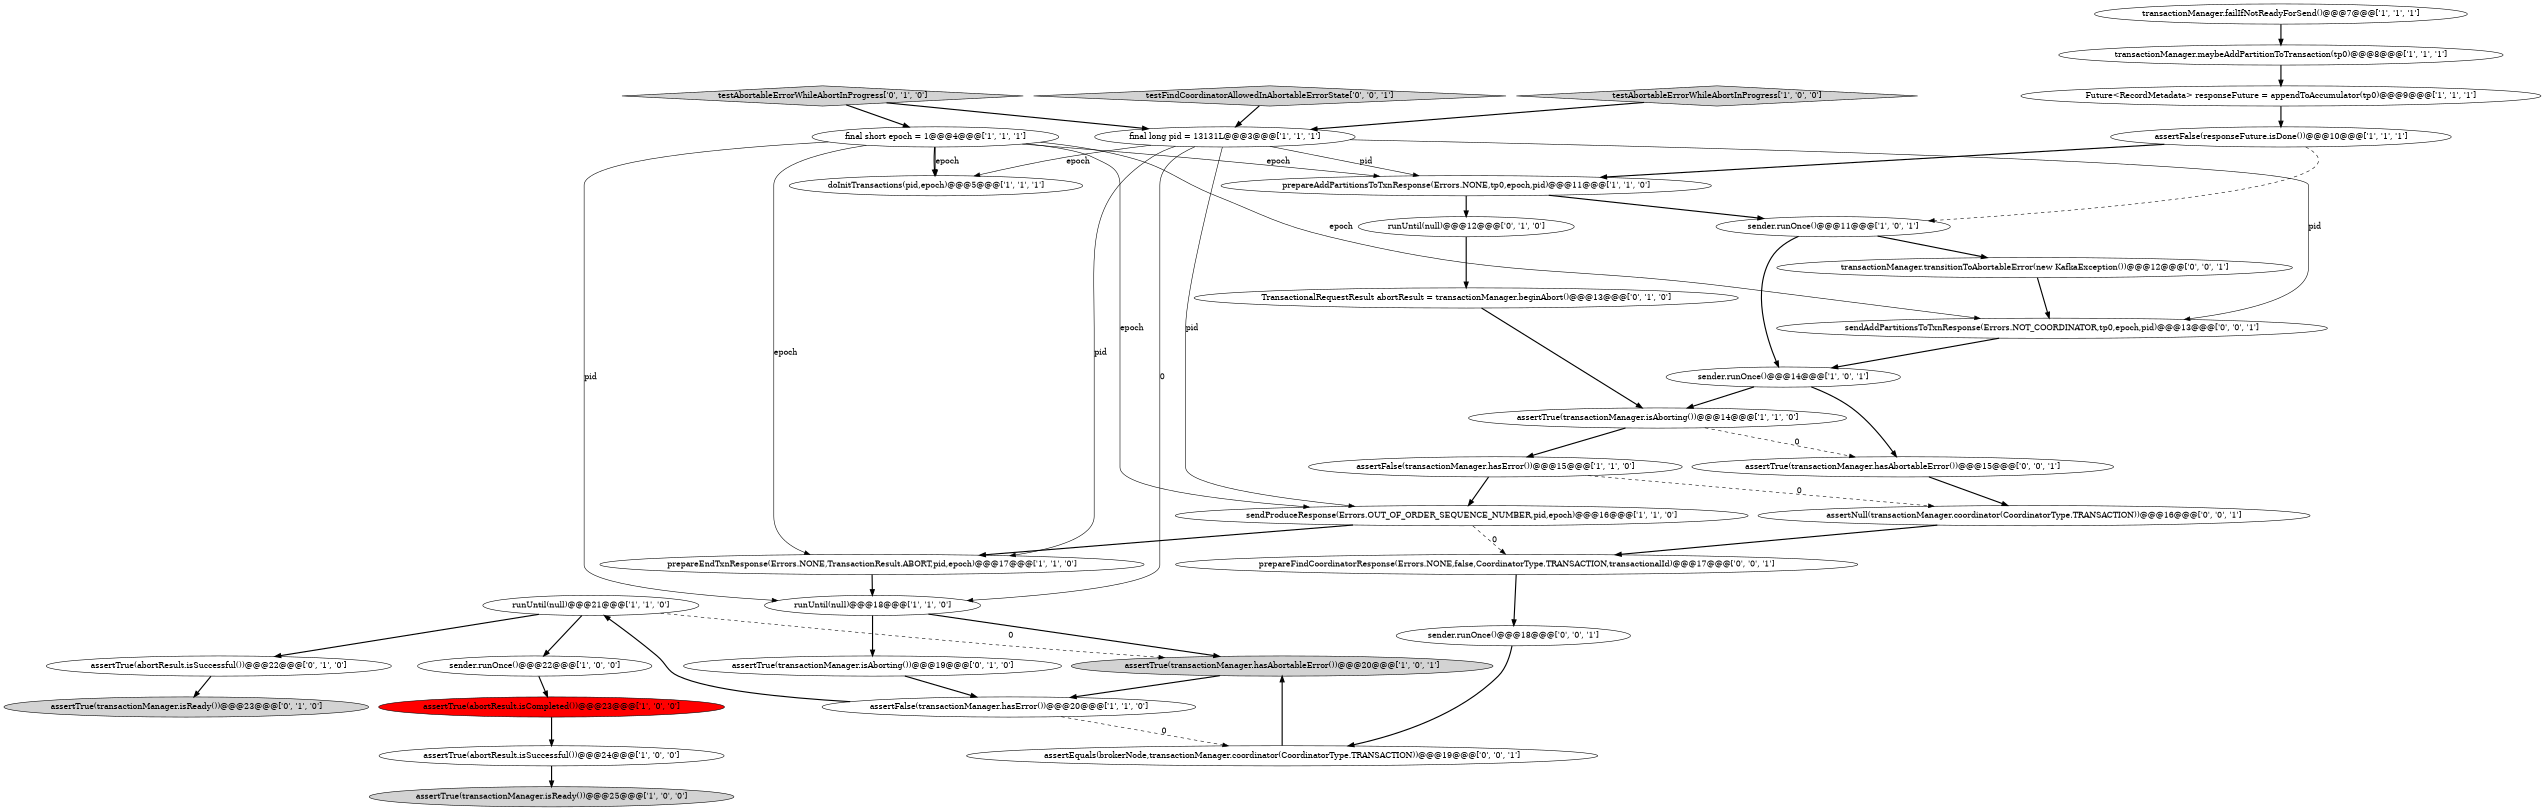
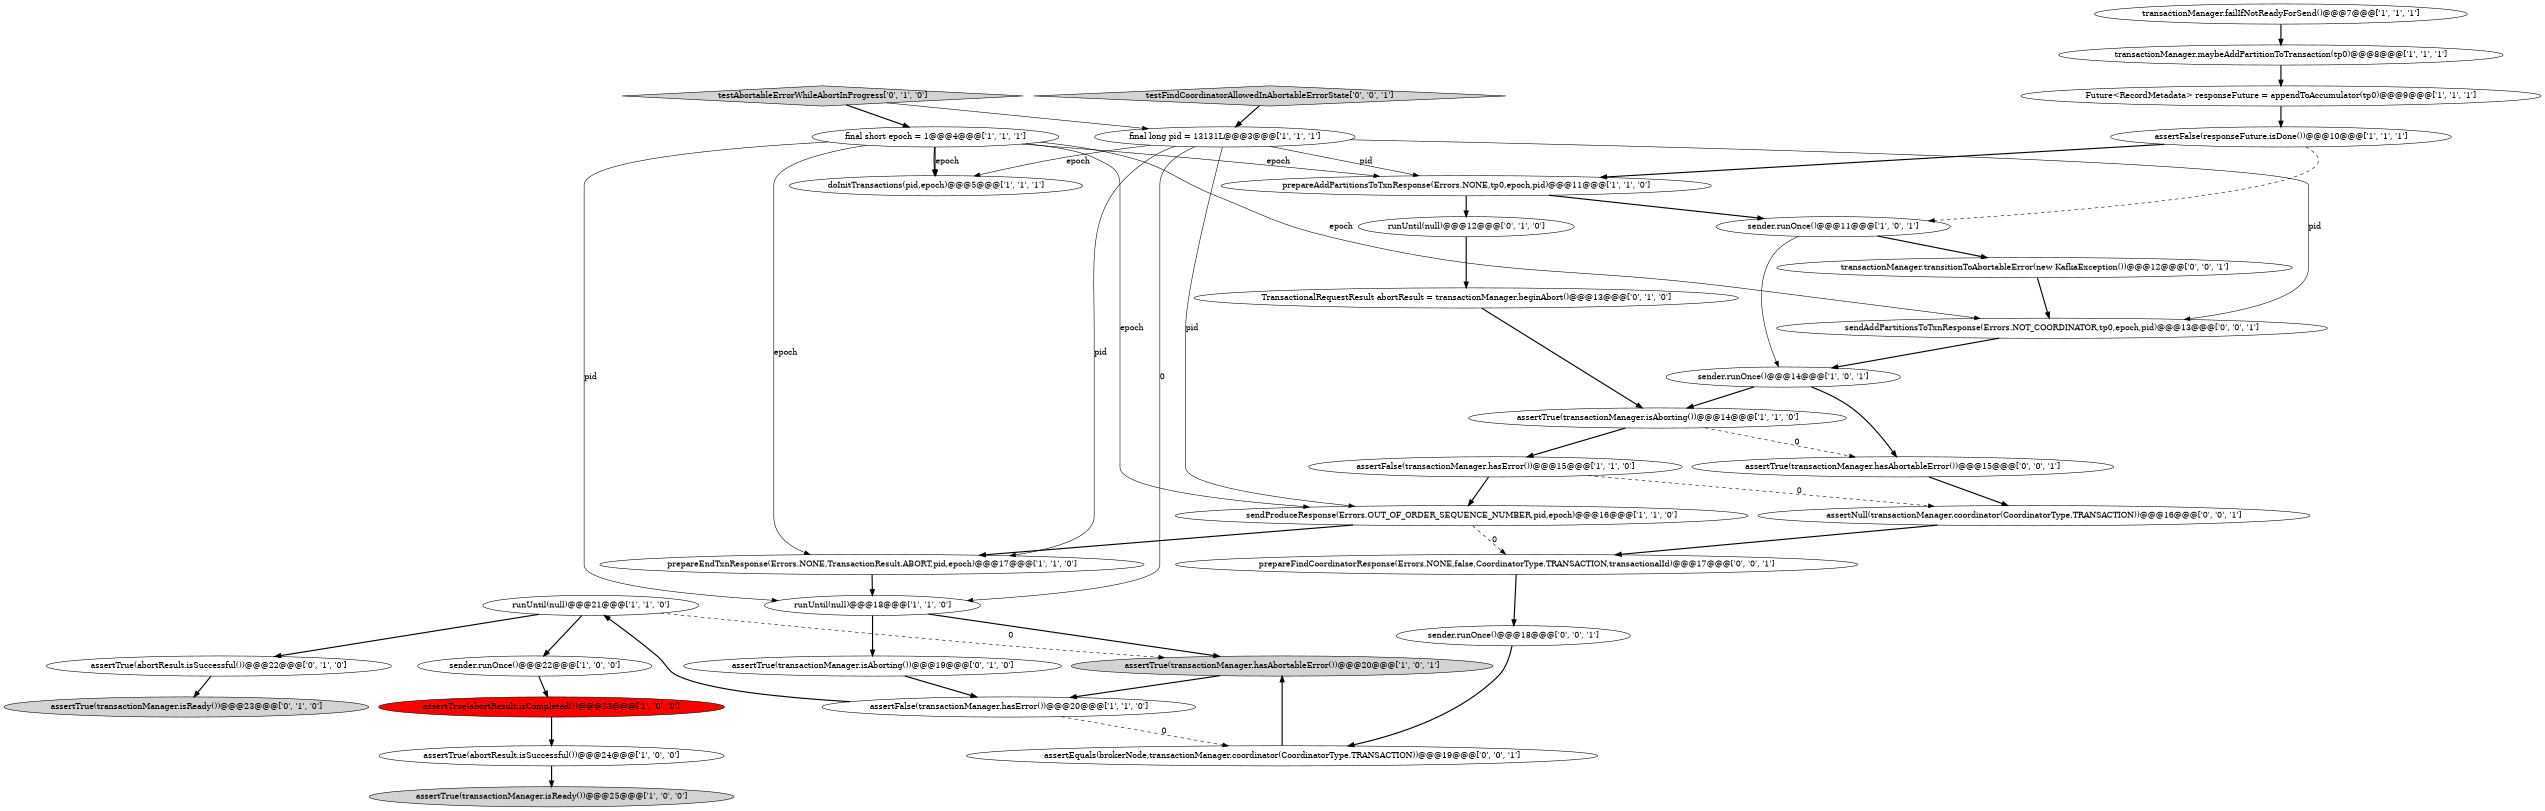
node "testAbortableErrorWhileAbortInProgress['1', '0', '0']": removed
edge "testAbortableErrorWhileAbortInProgress['0', '1', '0']" -> "final long pid = 13131L@@@3@@@['1', '1', '1']": style bold -> solid
edge "sender.runOnce()@@@11@@@['1', '0', '1']" -> "sender.runOnce()@@@14@@@['1', '0', '1']": style bold -> solid
